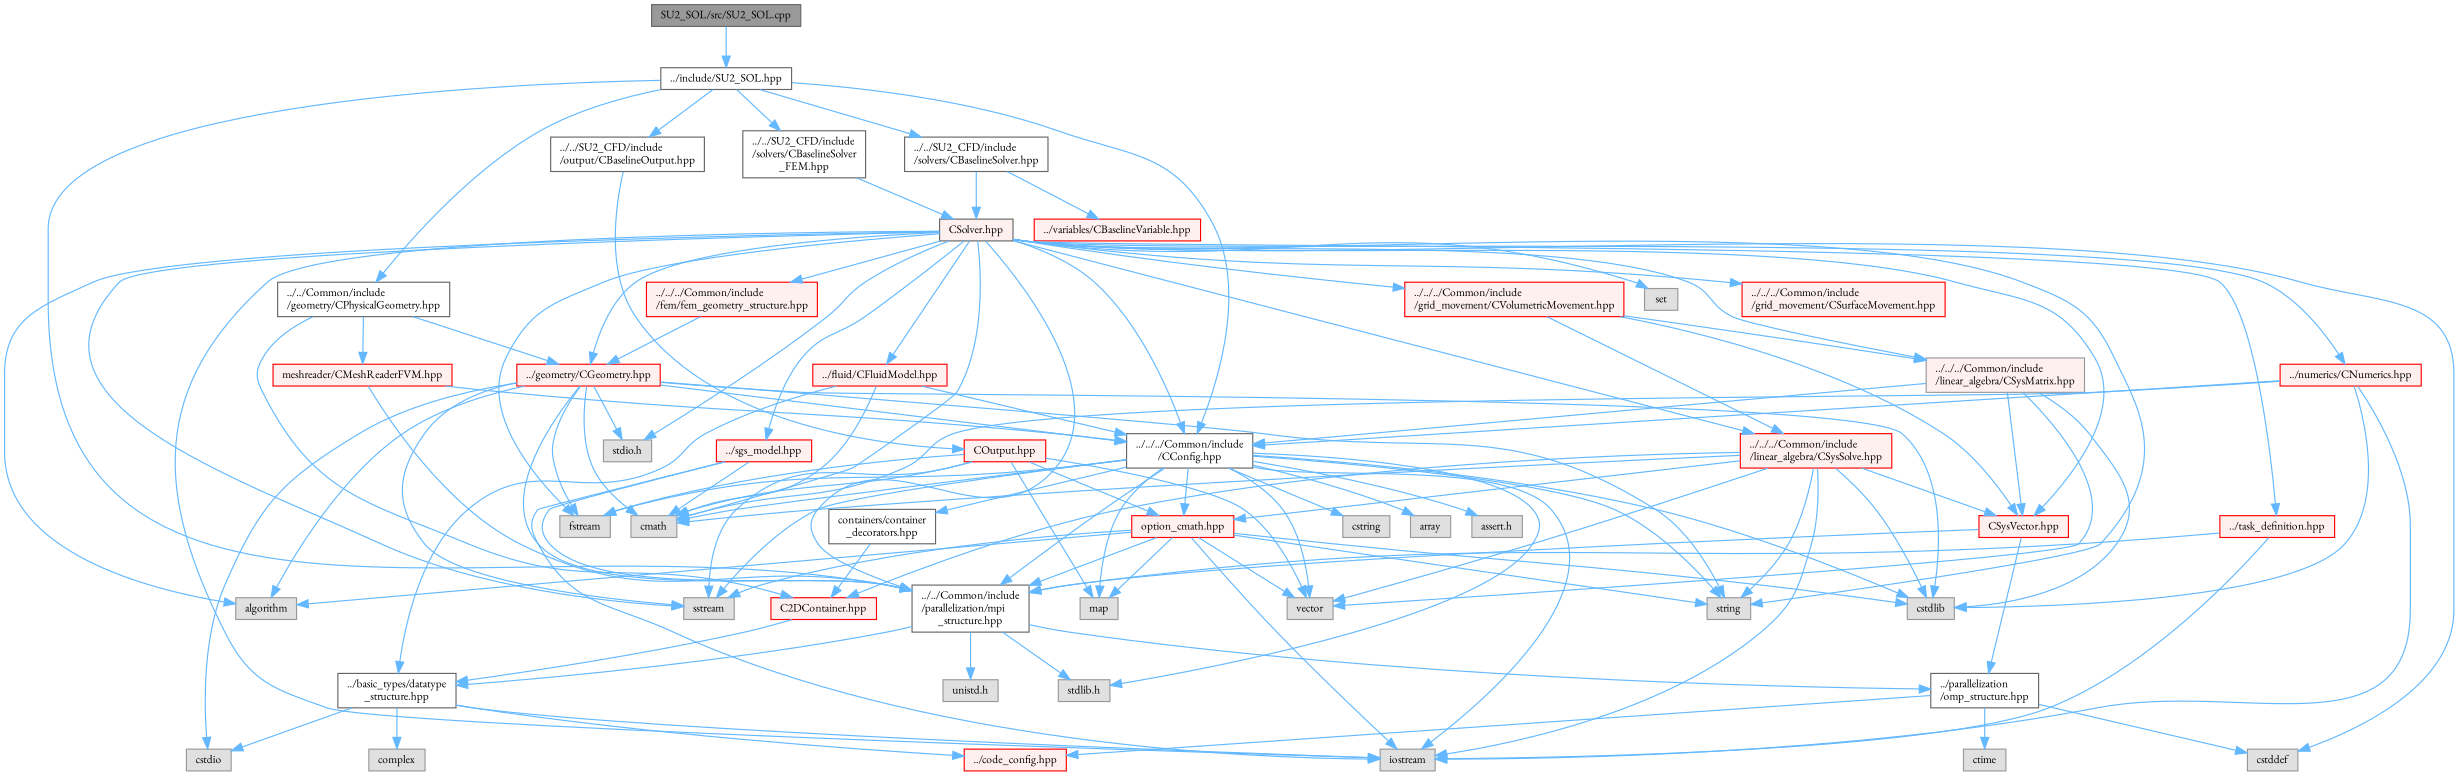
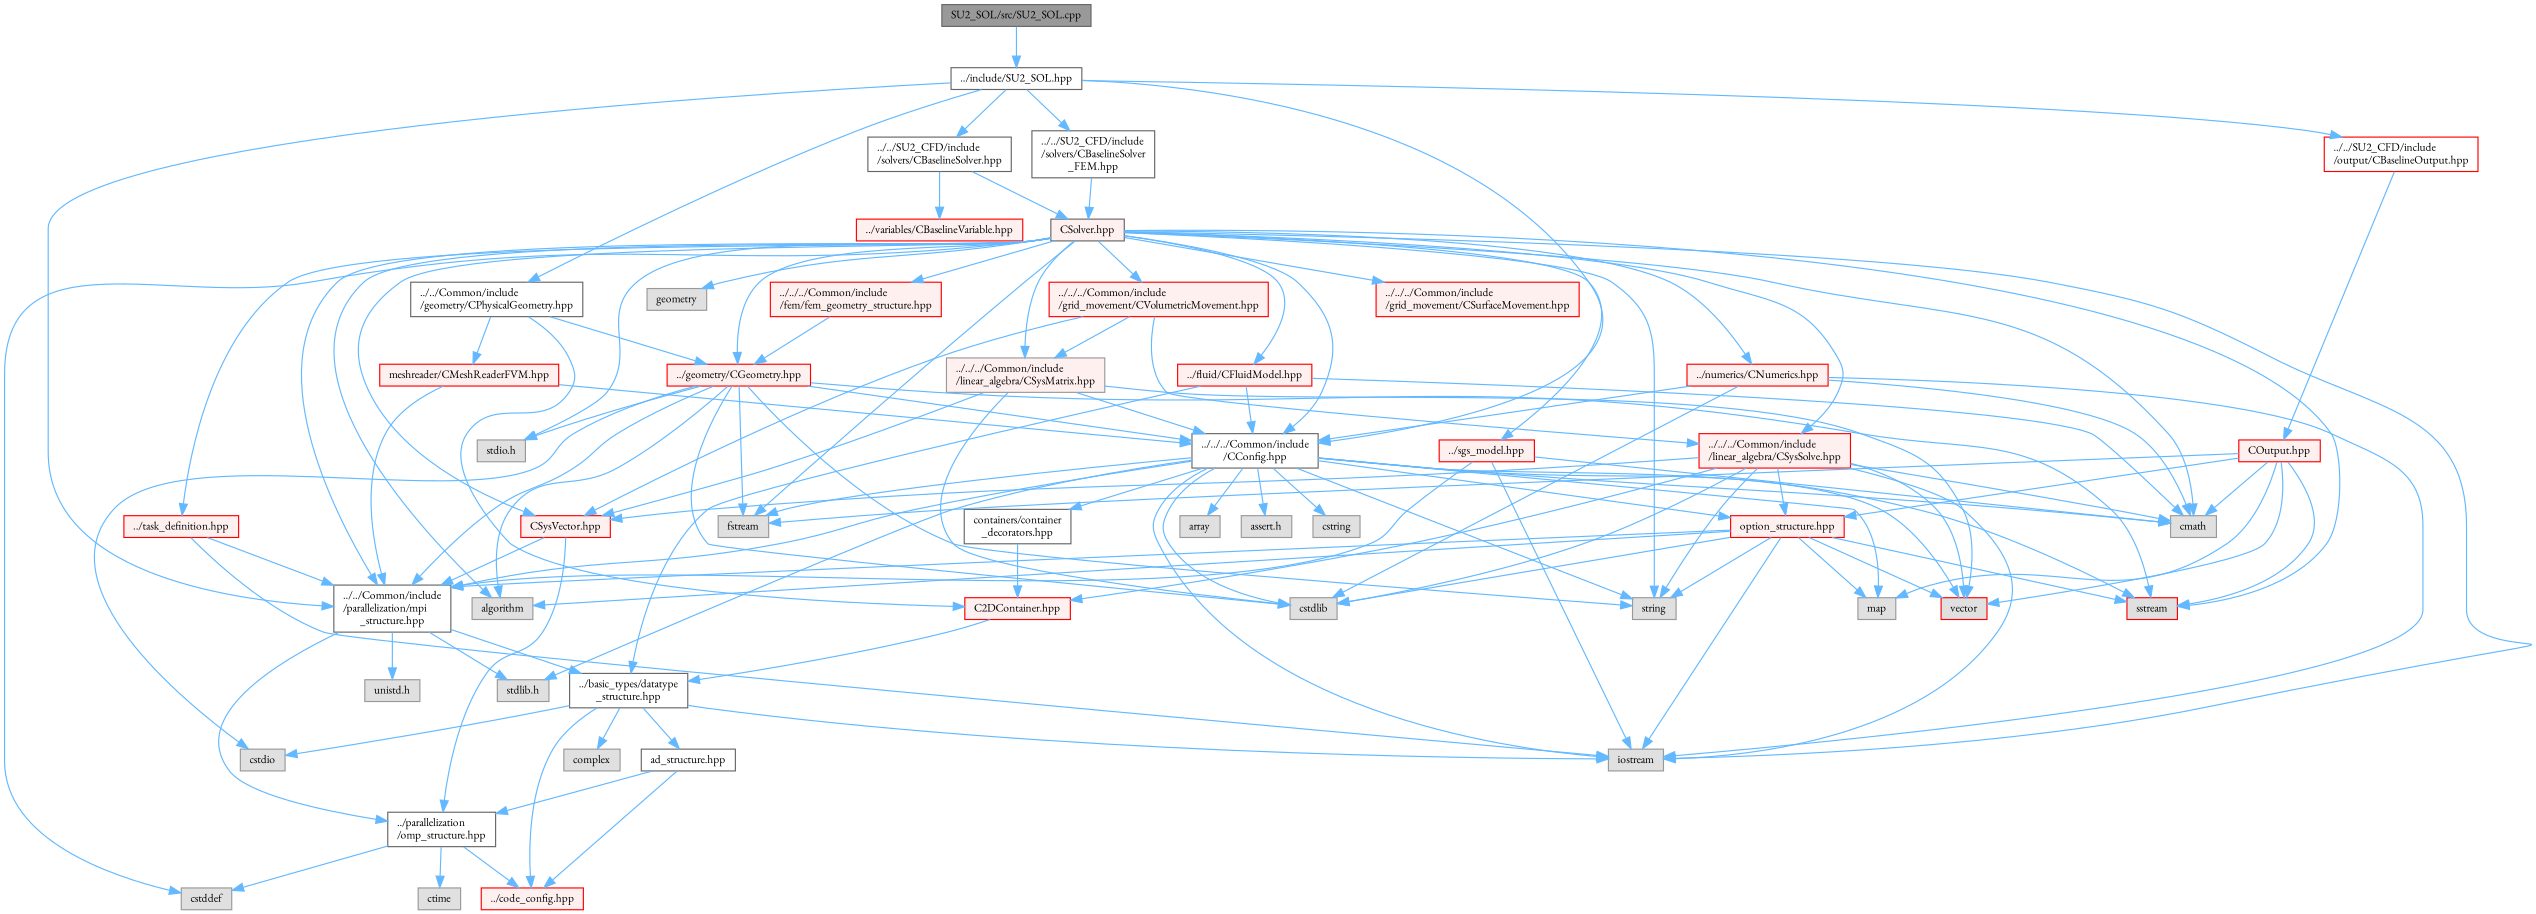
node "../../SU2_CFD/include /output/CBaselineOutput.hpp": color grey40 -> red
node "set": label "set" -> "geometry"
edge "../geometry/CGeometry.hpp" -> "cmath": removed
node "option_cmath.hpp": label "option_cmath.hpp" -> "option_structure.hpp"
node "sstream": color grey60 -> red
node "vector": color grey60 -> red
node "ad_structure.hpp": added
